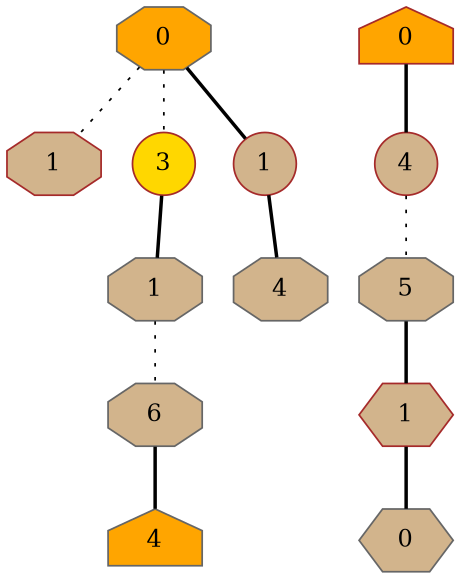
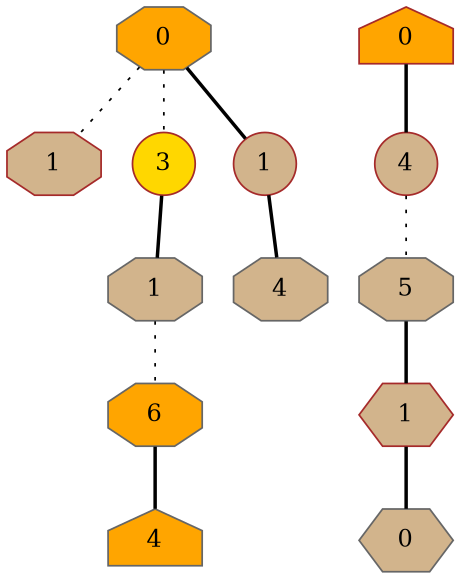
node "6": fillcolor tan -> orange
